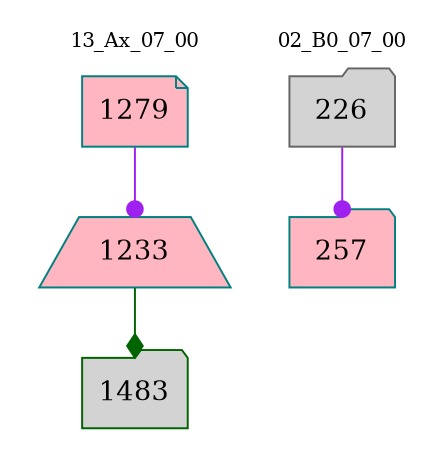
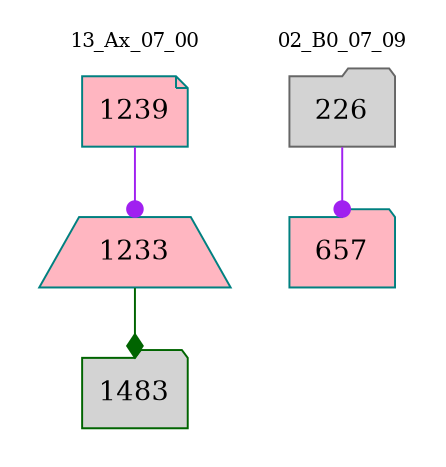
cluster "02_B0_07_00": label "02_B0_07_00" -> "02_B0_07_09"
node "1279": label "1279" -> "1239"
node "257": label "257" -> "657"
